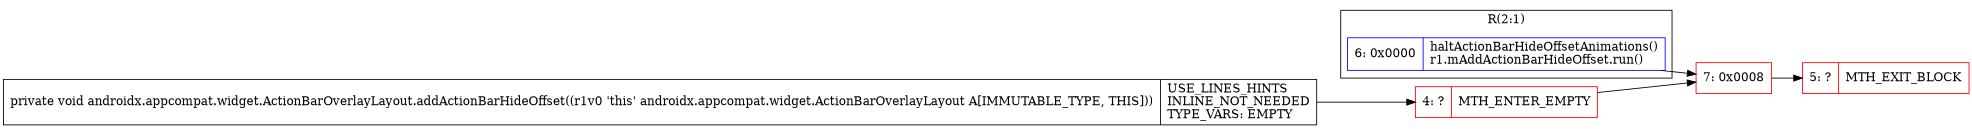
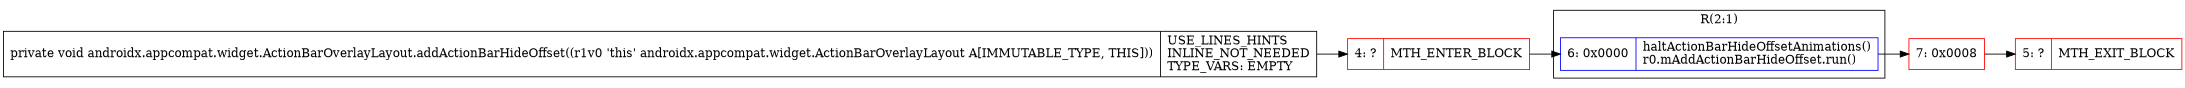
node "6: 0x0000": text "r1.mAddActionBarHideOffset.run()" -> "r0.mAddActionBarHideOffset.run()"
edge "4: ?" -> "7: 0x0008": now "4: ?" -> "6: 0x0000"
node "4: ?": text "MTH_ENTER_EMPTY" -> "MTH_ENTER_BLOCK"
